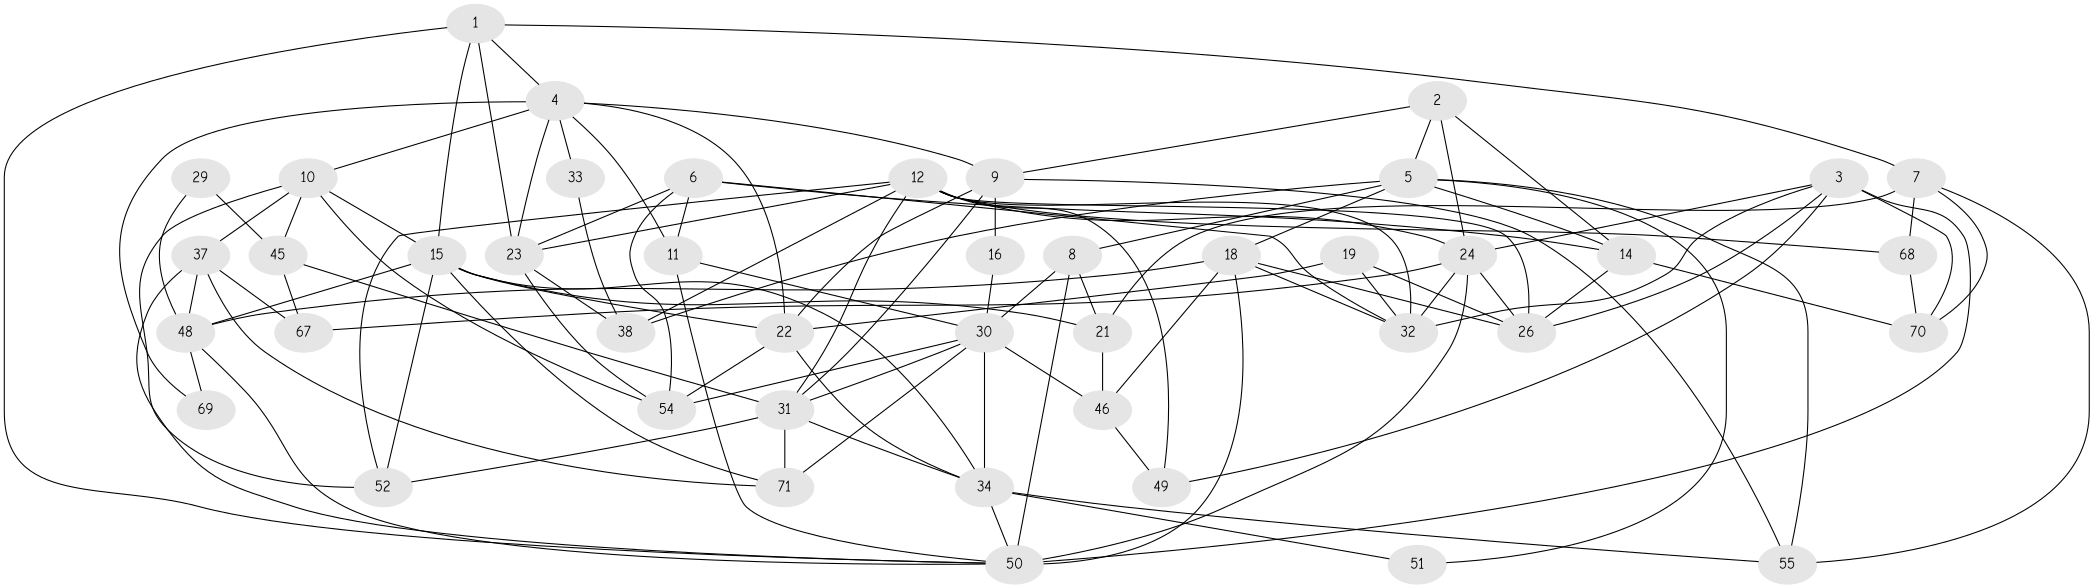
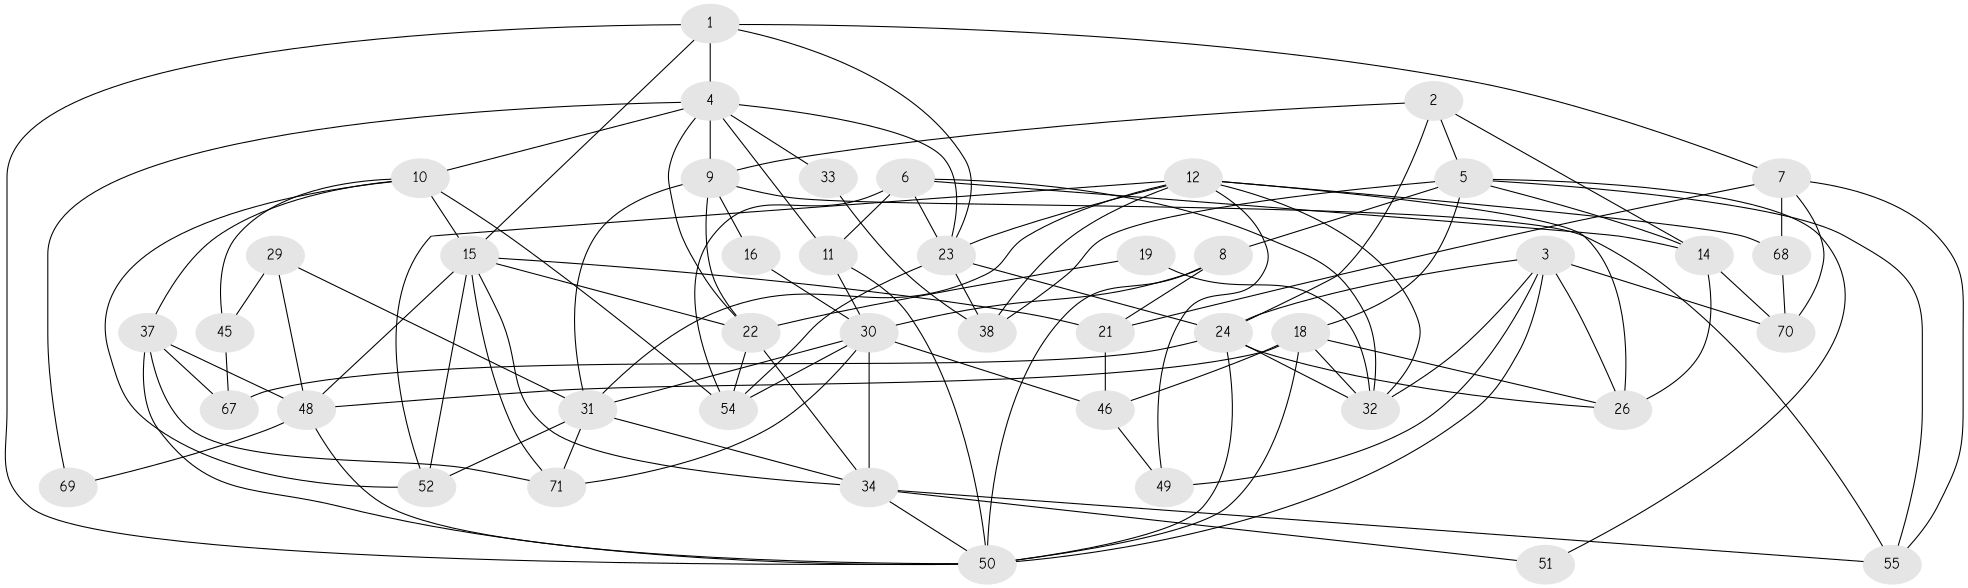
edge "12" -- "24": now "23" -- "24"
edge "19" -- "26": removed
edge "45" -- "31": now "29" -- "31"
